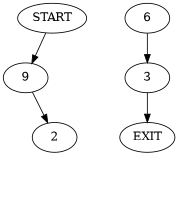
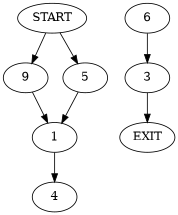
node "5": added
node "2": label "2" -> "1"
node "4": added
